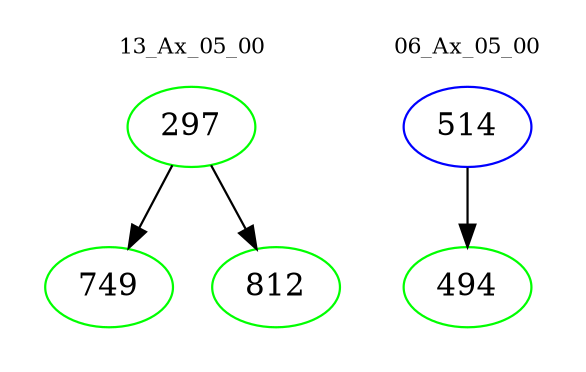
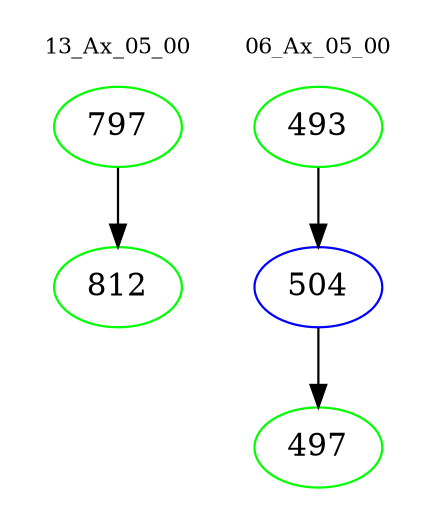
node "297": label "297" -> "797"
node "493": added
node "514": label "514" -> "504"
node "749": removed
node "494": label "494" -> "497"
